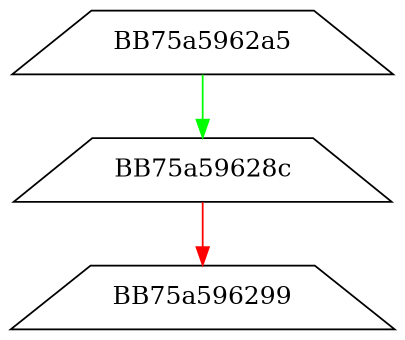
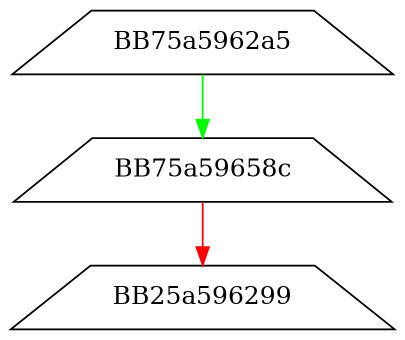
node "BB75a59628c": label "BB75a59628c" -> "BB75a59658c"
node "BB75a596299": label "BB75a596299" -> "BB25a596299"
